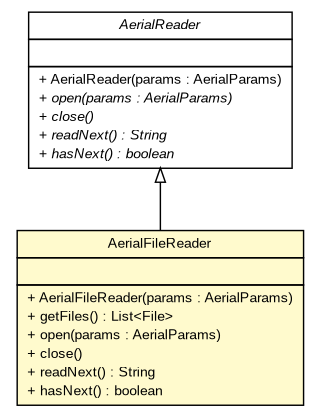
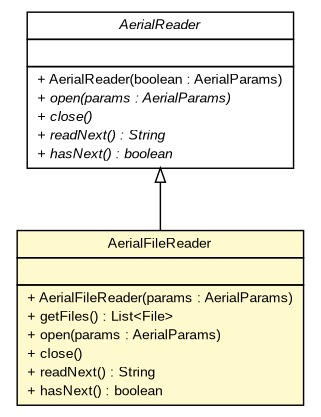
node "AerialReader": text "+ AerialReader(params : AerialParams)" -> "+ AerialReader(boolean : AerialParams)"
